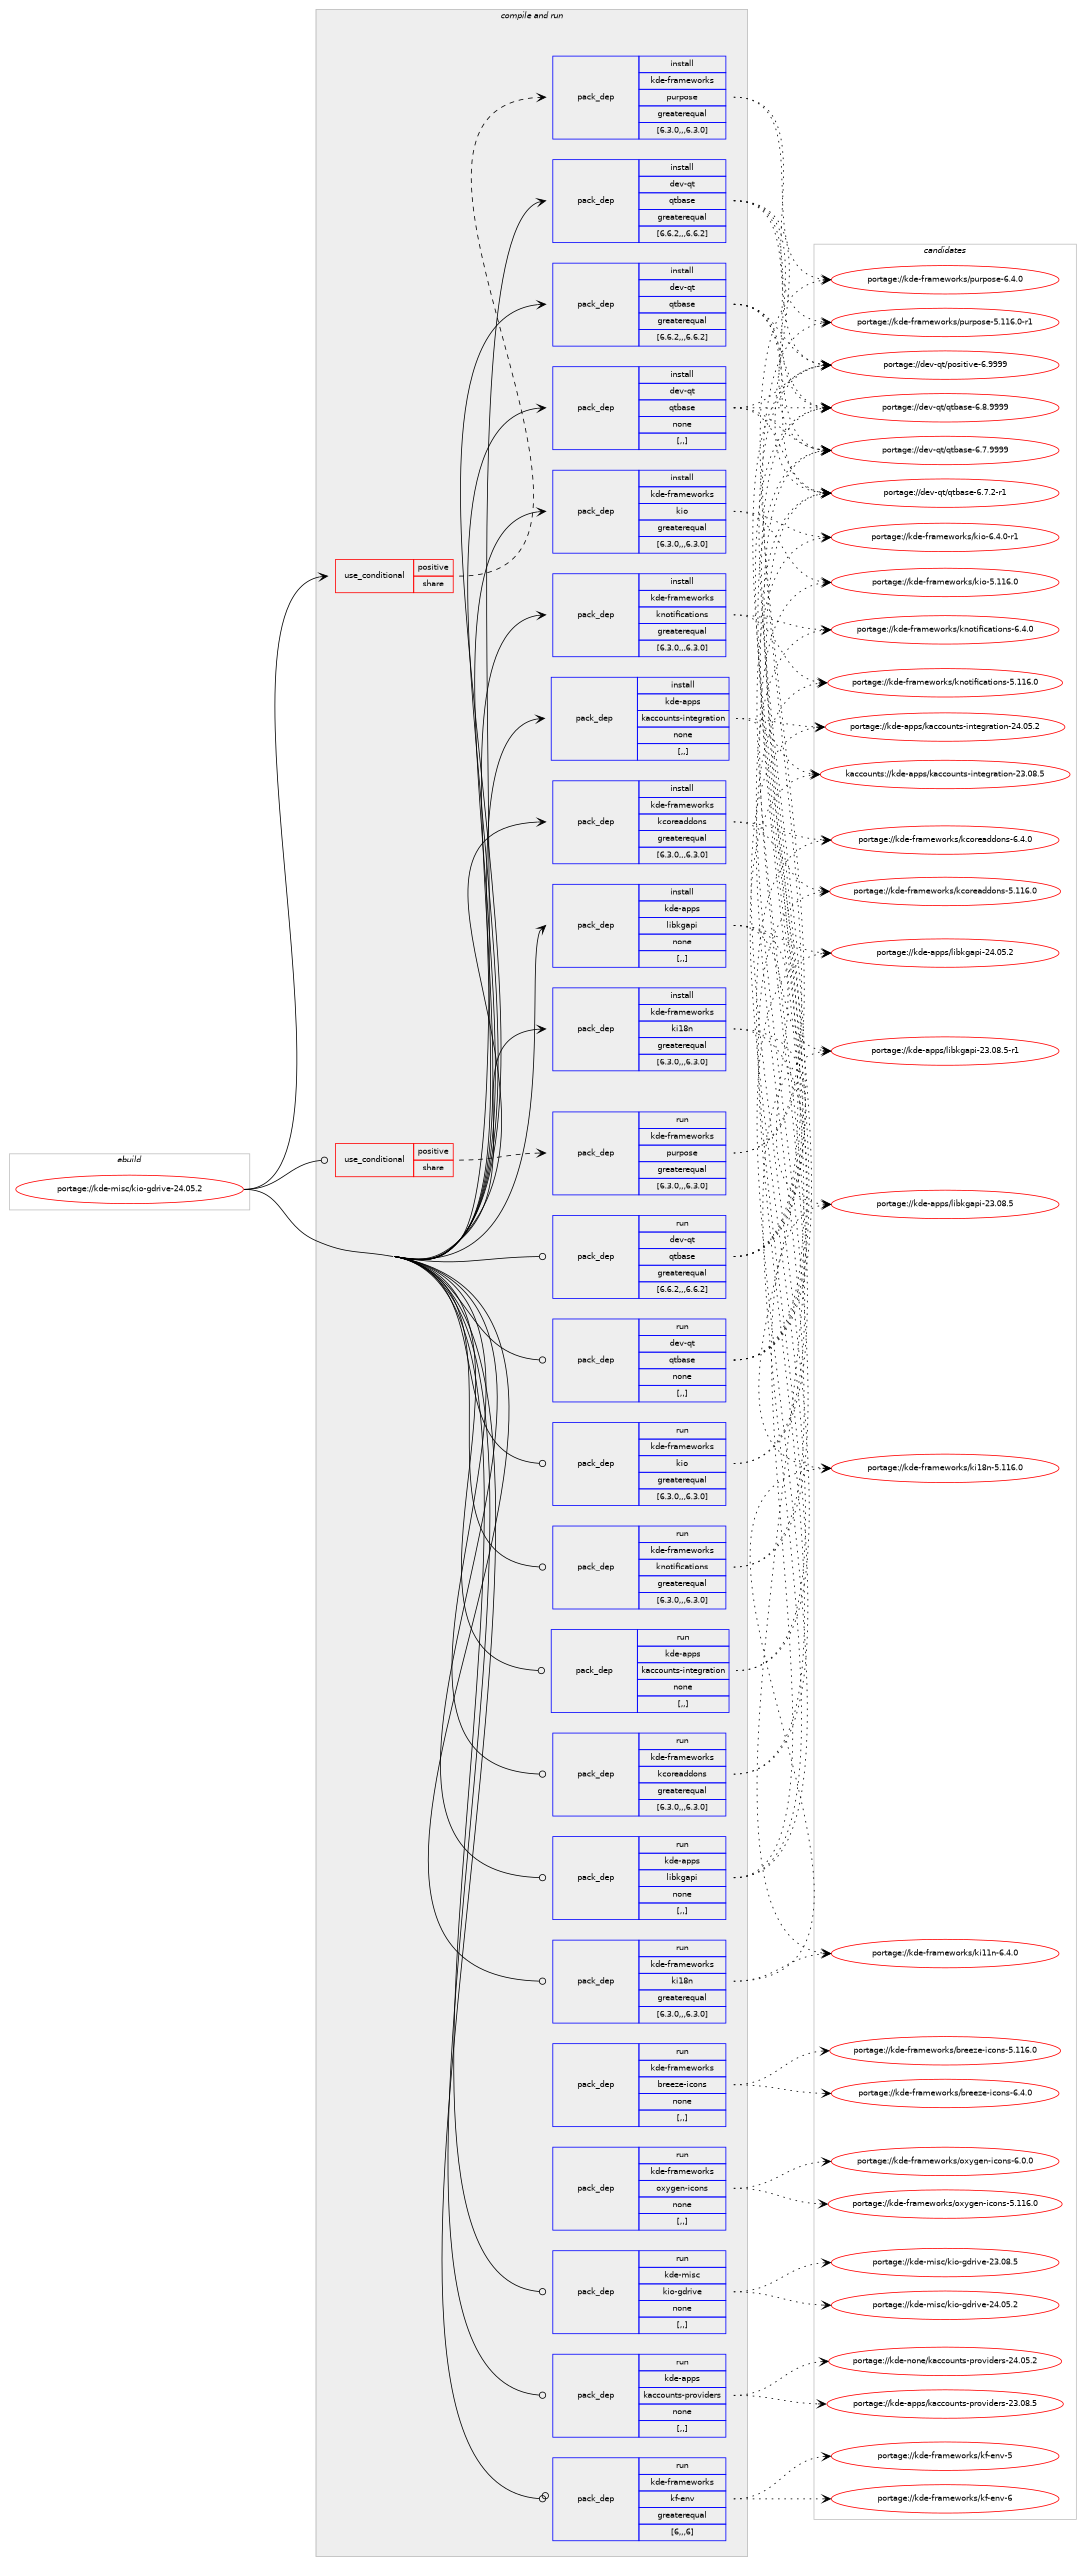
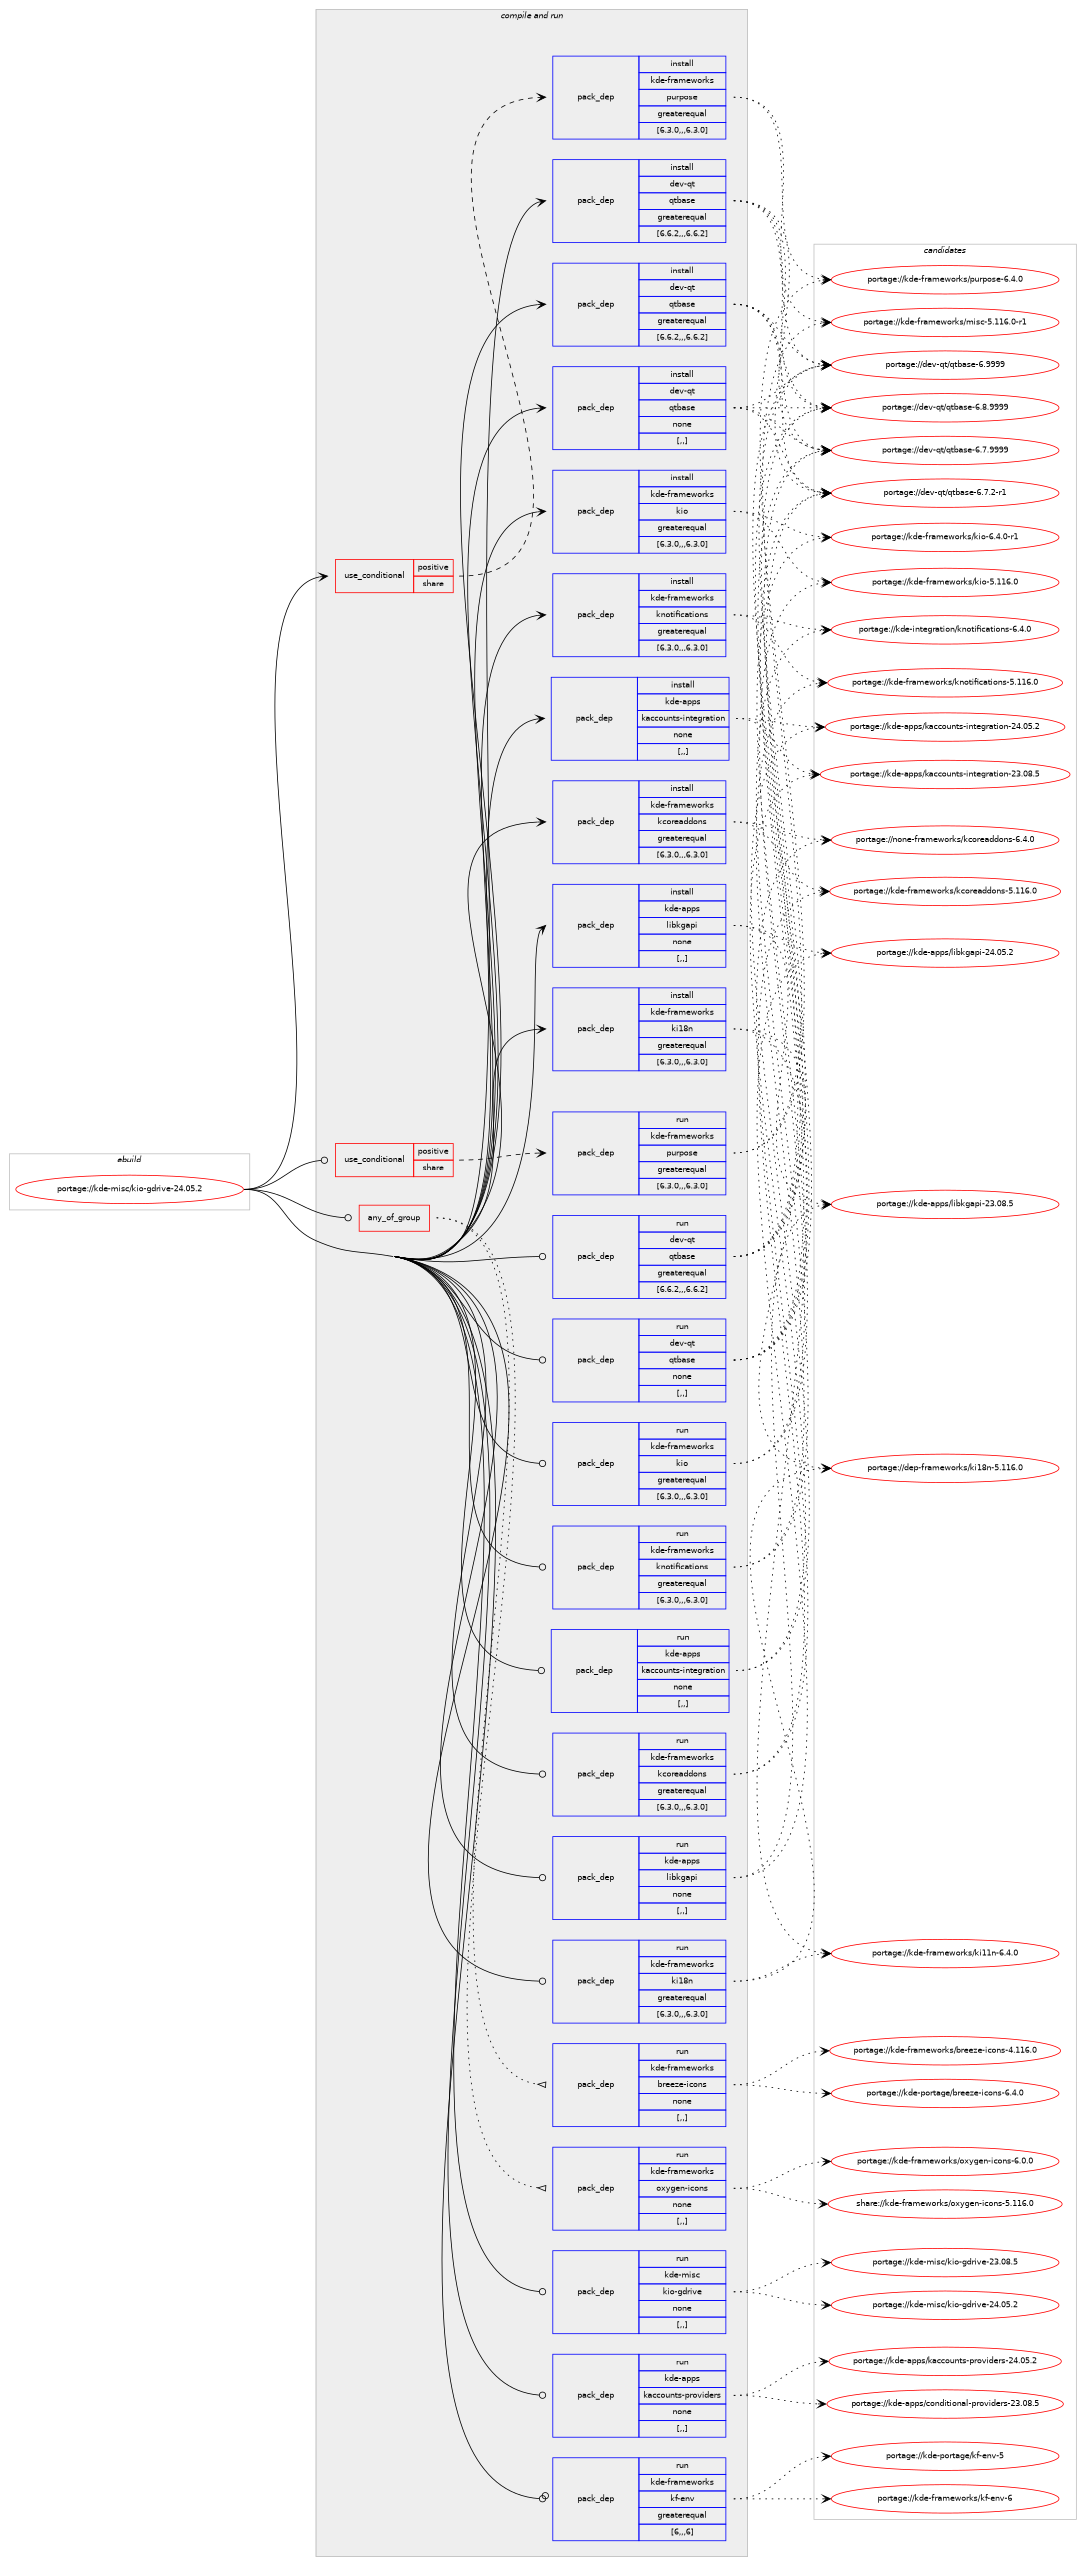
node "portage://kde-frameworks/purpose-5.116.0-r1": label "portage://kde-frameworks/purpose-5.116.0-r1" -> "portage://kde-frameworks/misc-5.116.0-r1"
node "portage://dev-qt/positive-6.9999": label "portage://dev-qt/positive-6.9999" -> "portage://dev-qt/qtbase-6.9999"
node "portage://kde-frameworks/knotifications-6.4.0": label "portage://kde-frameworks/knotifications-6.4.0" -> "portage://kde-integration/knotifications-6.4.0"
node "kaccounts://kde-apps/kaccounts-integration-23.08.5": label "kaccounts://kde-apps/kaccounts-integration-23.08.5" -> "portage://kde-apps/kaccounts-integration-23.08.5"
node "portage://kde-frameworks/kcoreaddons-6.4.0": label "portage://kde-frameworks/kcoreaddons-6.4.0" -> "portage://none-frameworks/kcoreaddons-6.4.0"
node "portage://kde-apps/libkgapi-23.08.5-r1": removed
node "any_of_group": added
node "portage://kde-frameworks/ki18n-5.116.0": label "portage://kde-frameworks/ki18n-5.116.0" -> "portage://dep-frameworks/ki18n-5.116.0"
node "portage://kde-frameworks/breeze-icons-5.116.0": label "portage://kde-frameworks/breeze-icons-5.116.0" -> "portage://kde-frameworks/breeze-icons-4.116.0"
node "portage://kde-frameworks/breeze-icons-6.4.0": label "portage://kde-frameworks/breeze-icons-6.4.0" -> "portage://kde-portage/breeze-icons-6.4.0"
node "portage://kde-frameworks/oxygen-icons-5.116.0": label "portage://kde-frameworks/oxygen-icons-5.116.0" -> "share://kde-frameworks/oxygen-icons-5.116.0"
node "portage://kde-none/kaccounts-providers-24.05.2": label "portage://kde-none/kaccounts-providers-24.05.2" -> "portage://kde-apps/kaccounts-providers-24.05.2"
node "portage://kde-apps/kaccounts-providers-23.08.5": label "portage://kde-apps/kaccounts-providers-23.08.5" -> "portage://kde-apps/conditional-providers-23.08.5"
node "portage://kde-frameworks/kf-env-5": label "portage://kde-frameworks/kf-env-5" -> "portage://kde-portage/kf-env-5"
